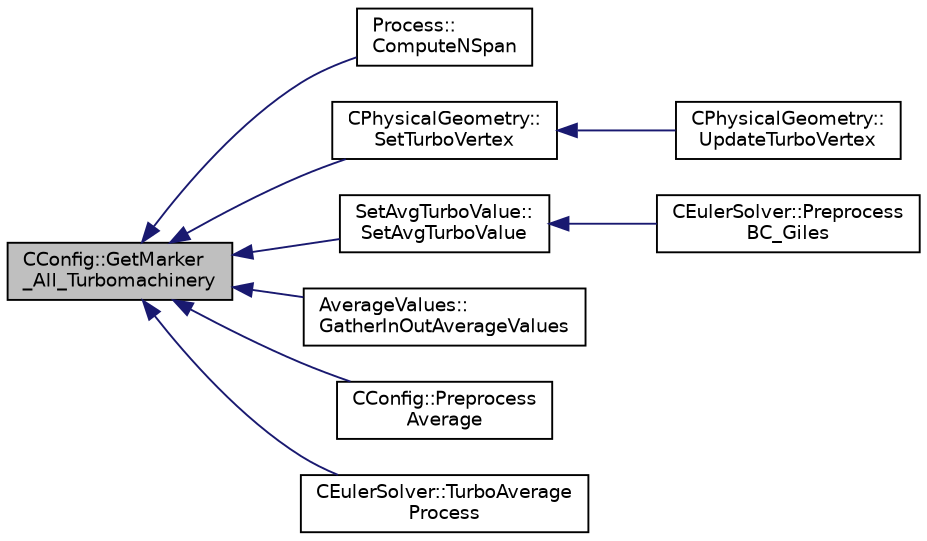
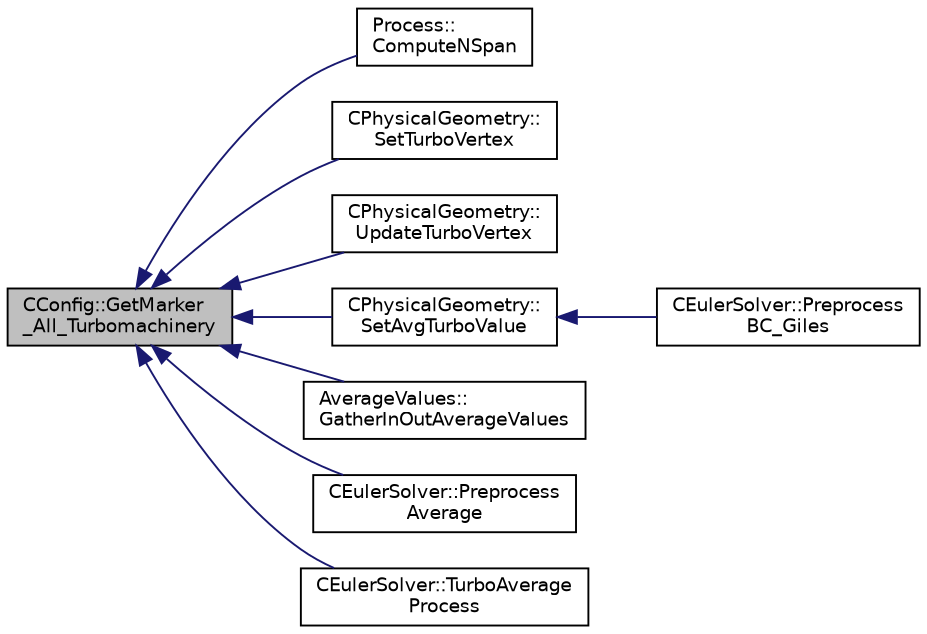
edge "CPhysicalGeometry:: UpdateTurboVertex" -> "CPhysicalGeometry:: SetTurboVertex": now "CPhysicalGeometry:: UpdateTurboVertex" -> "CConfig::GetMarker _All_Turbomachinery"
node "SetAvgTurboValue:: SetAvgTurboValue": label "SetAvgTurboValue:: SetAvgTurboValue" -> "CPhysicalGeometry:: SetAvgTurboValue"
node "CConfig::Preprocess Average": label "CConfig::Preprocess Average" -> "CEulerSolver::Preprocess Average"
